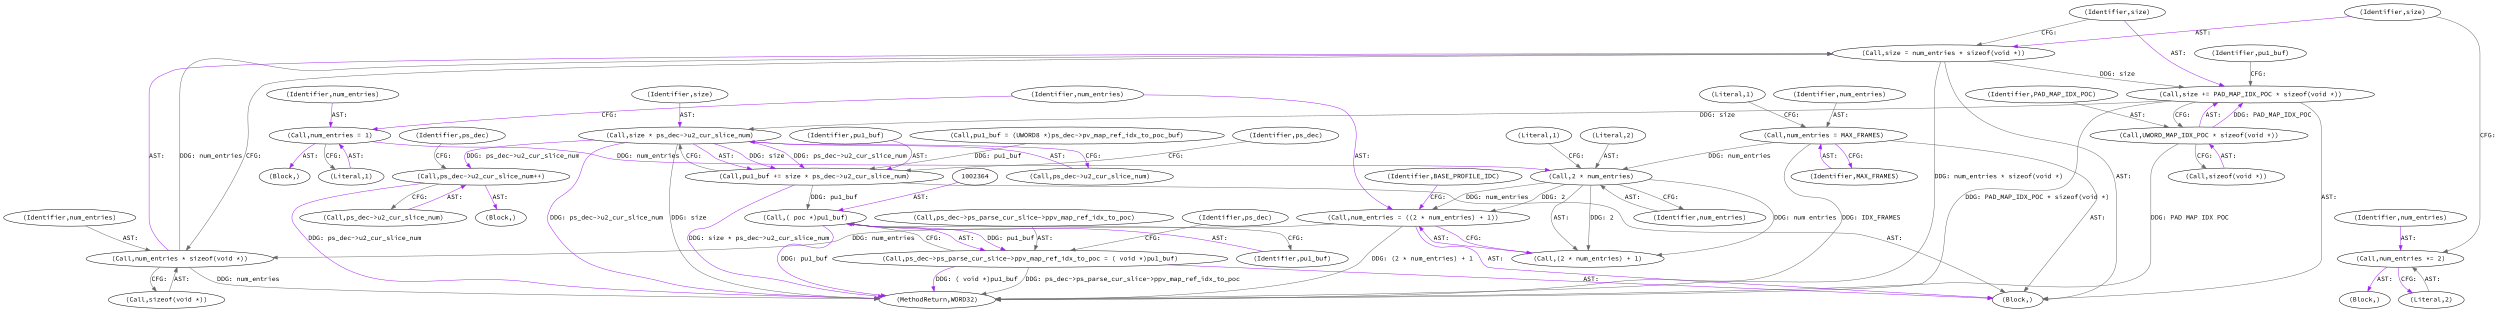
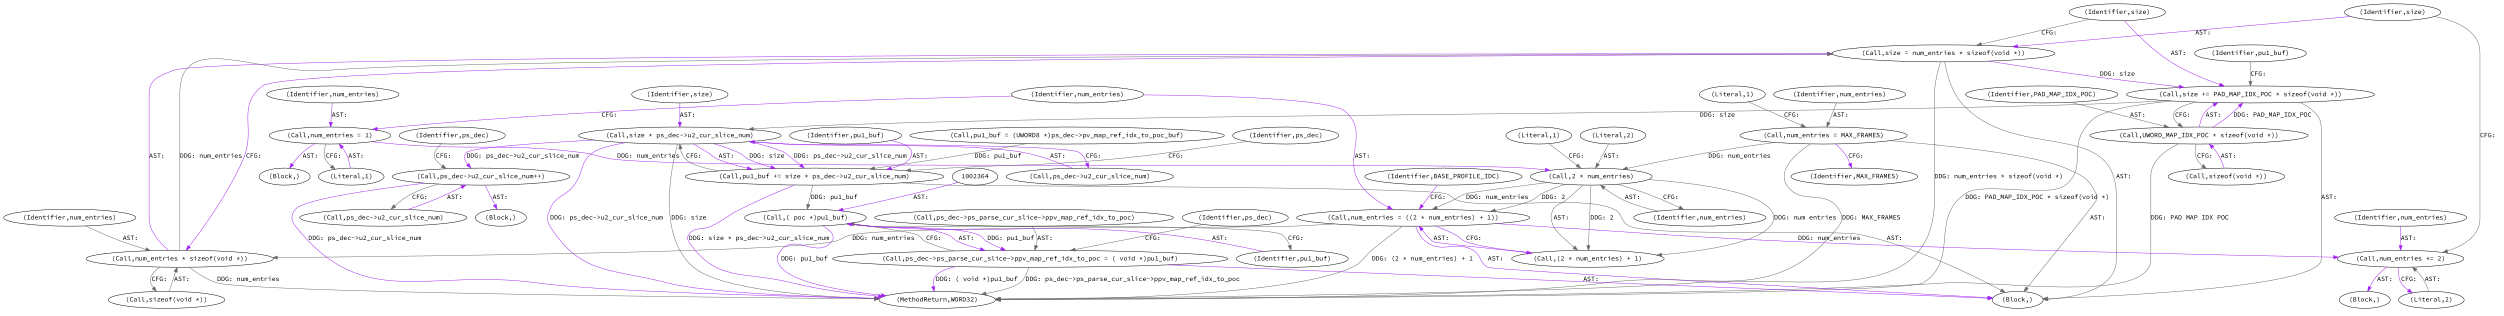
edge "(Call,size = num_entries * sizeof(void *))" -> "(Call,num_entries * sizeof(void *))": color gray40 -> purple
edge "(Call,size = num_entries * sizeof(void *))" -> "(Call,size += PAD_MAP_IDX_POC * sizeof(void *))": color gray40 -> purple
edge "(Identifier,MAX_FRAMES)" -> "(Call,num_entries = MAX_FRAMES)": removed, label "AST:"
edge "(Call,num_entries = MAX_FRAMES)" -> "(MethodReturn,WORD32)": label "DDG: IDX_FRAMES" -> "DDG: MAX_FRAMES"
edge "(Call,num_entries = ((2 * num_entries) + 1))" -> "(Call,num_entries *= 2)": added, label "DDG: num_entries"
